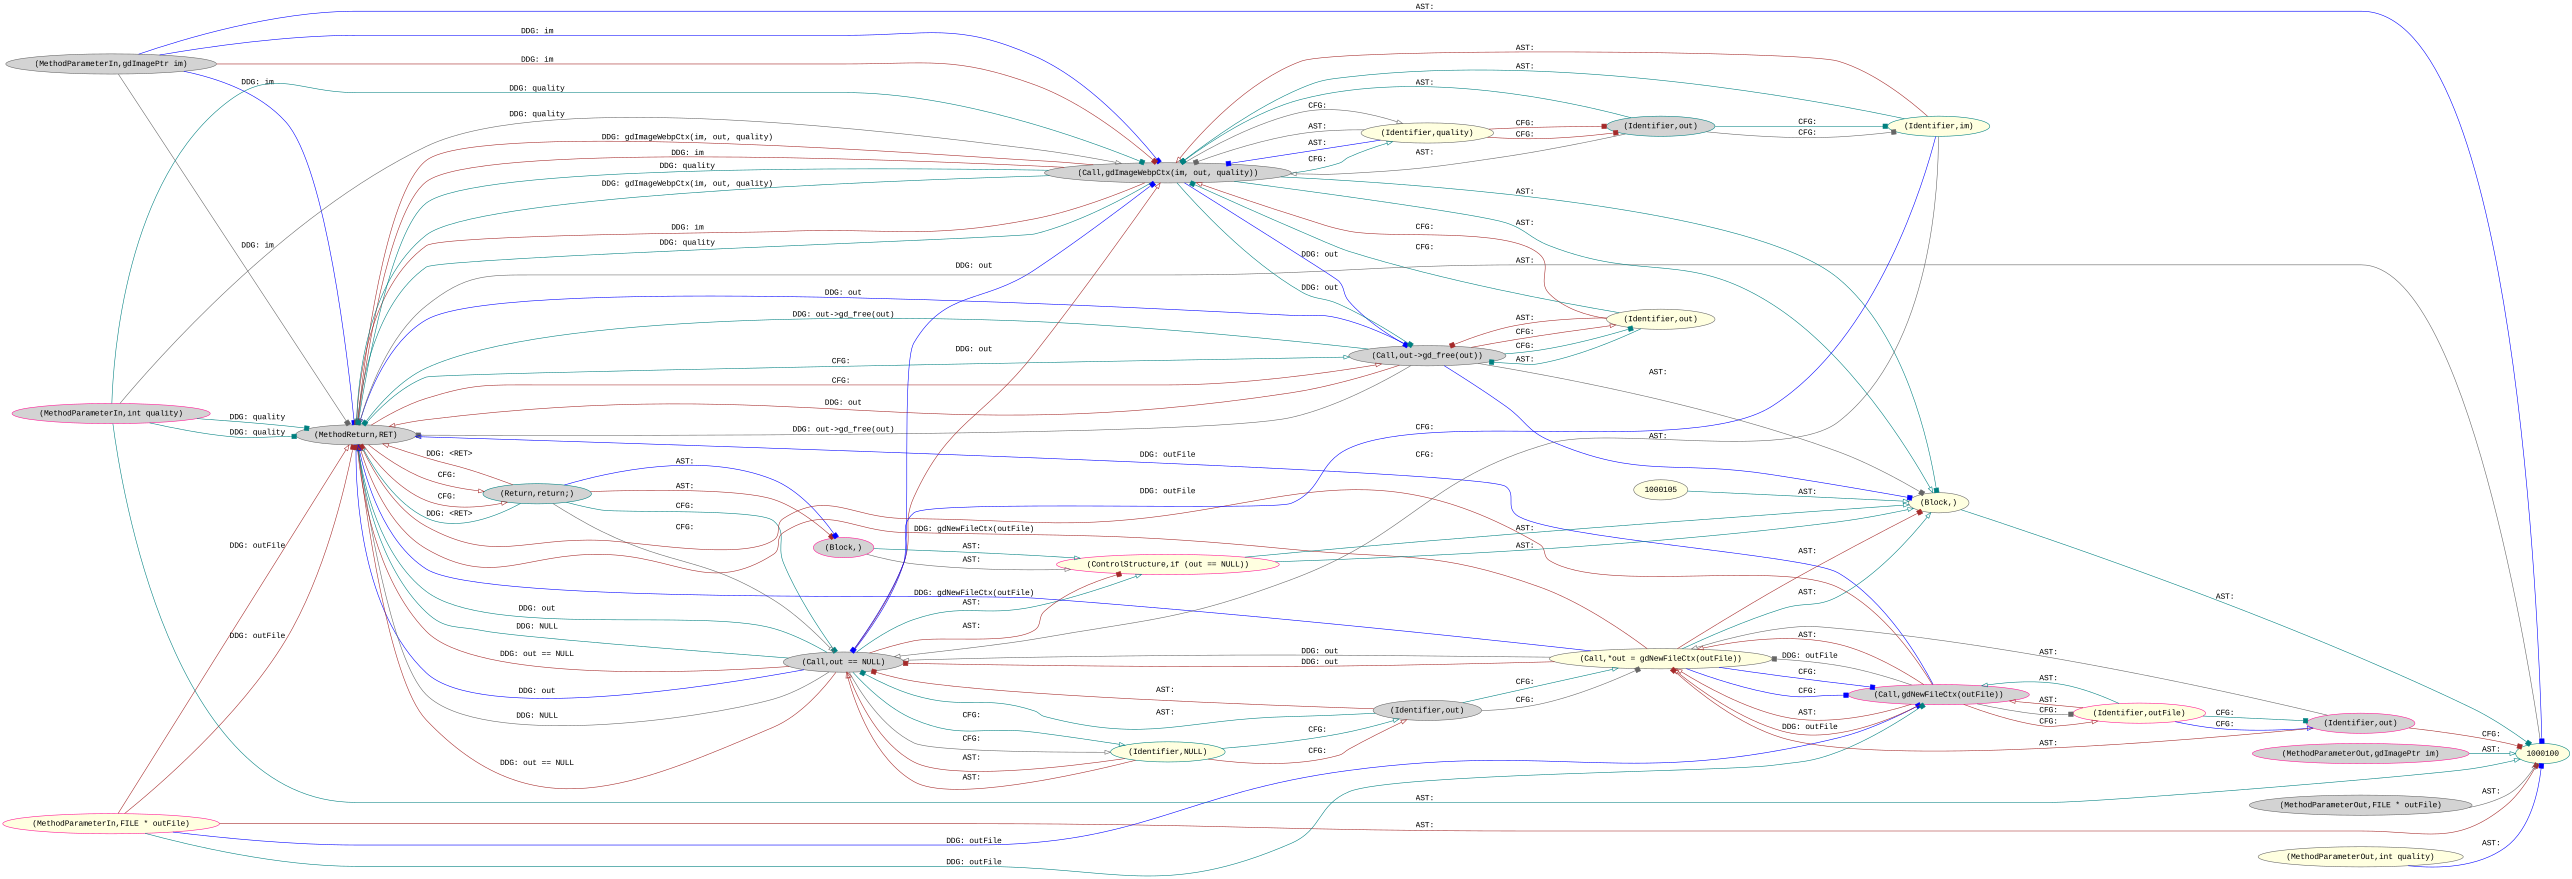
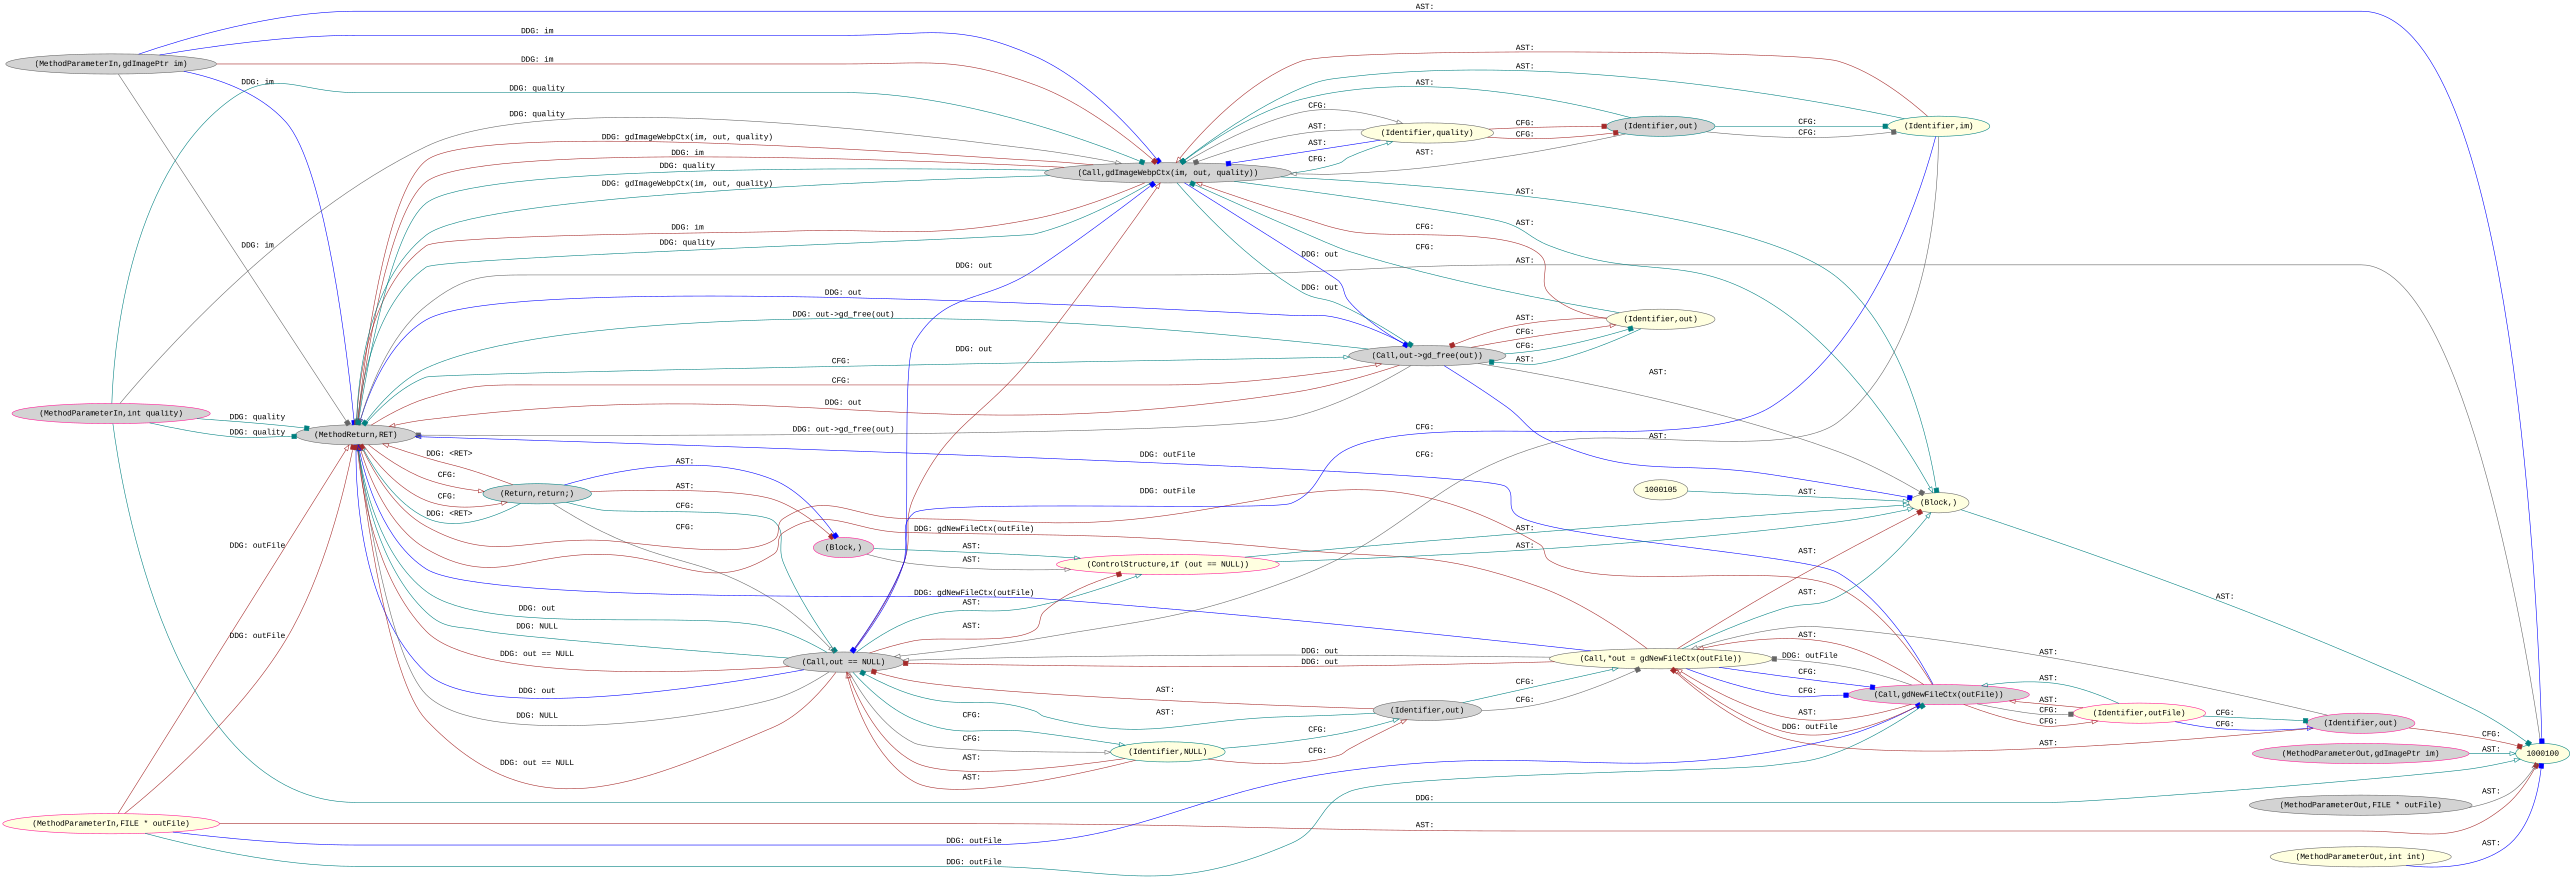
edge "(MethodParameterIn,int quality)" -> "1000100": label "AST: " -> "DDG: "
node "(MethodParameterOut,int quality)": label "(MethodParameterOut,int quality)" -> "(MethodParameterOut,int int)"
